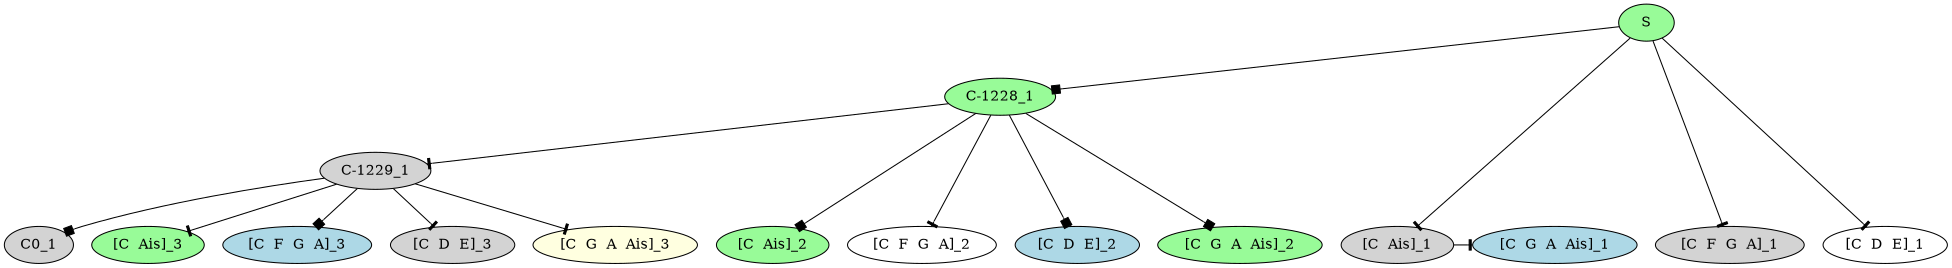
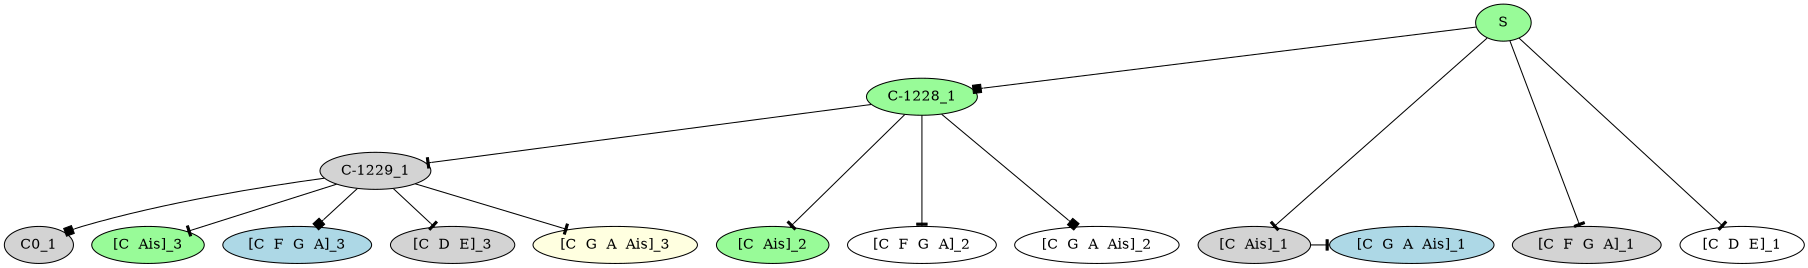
edge "C-1228_1" -> "[C  Ais]_2": arrowhead box -> tee
node "[C  D  E]_2": removed
node "[C  G  A  Ais]_2": fillcolor palegreen -> white
